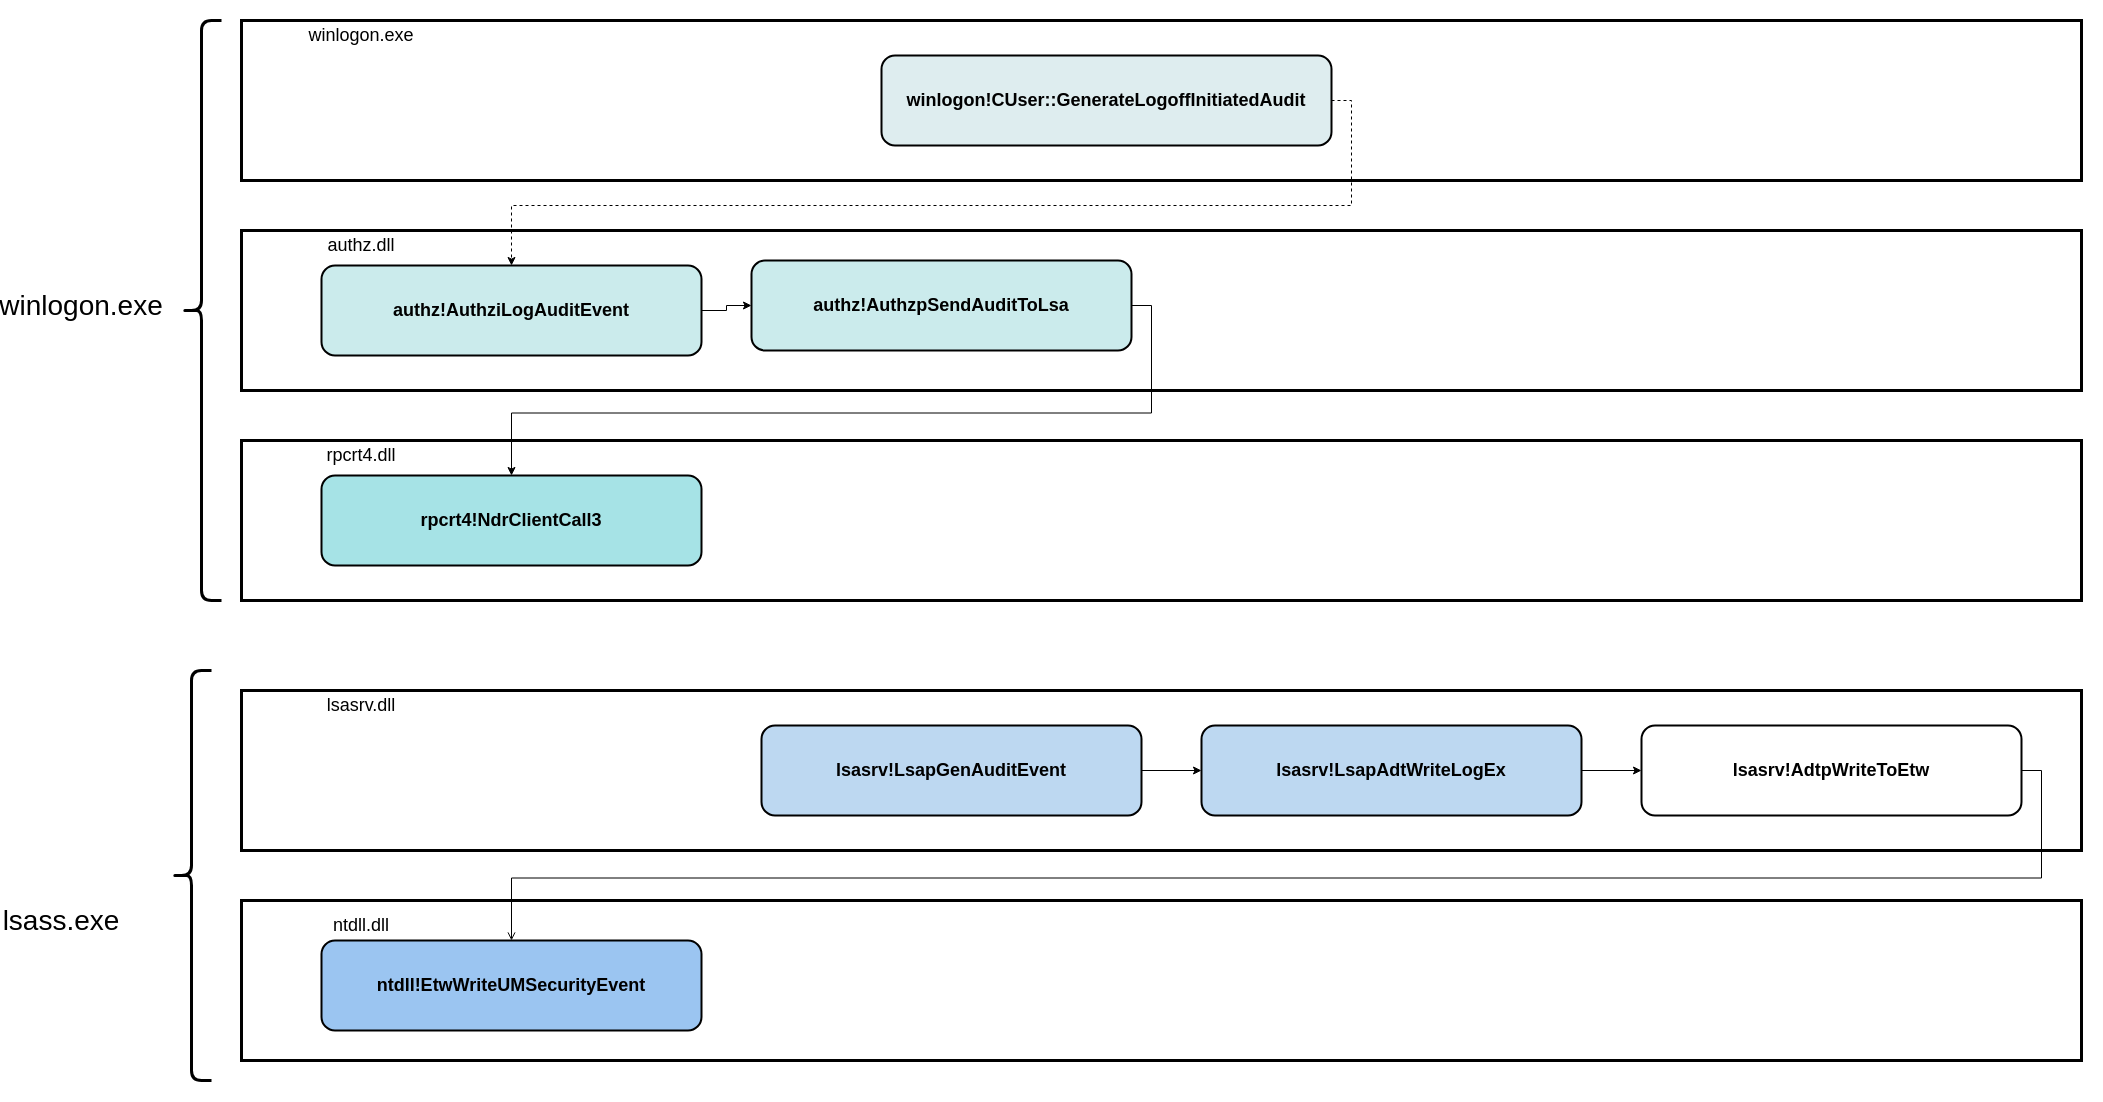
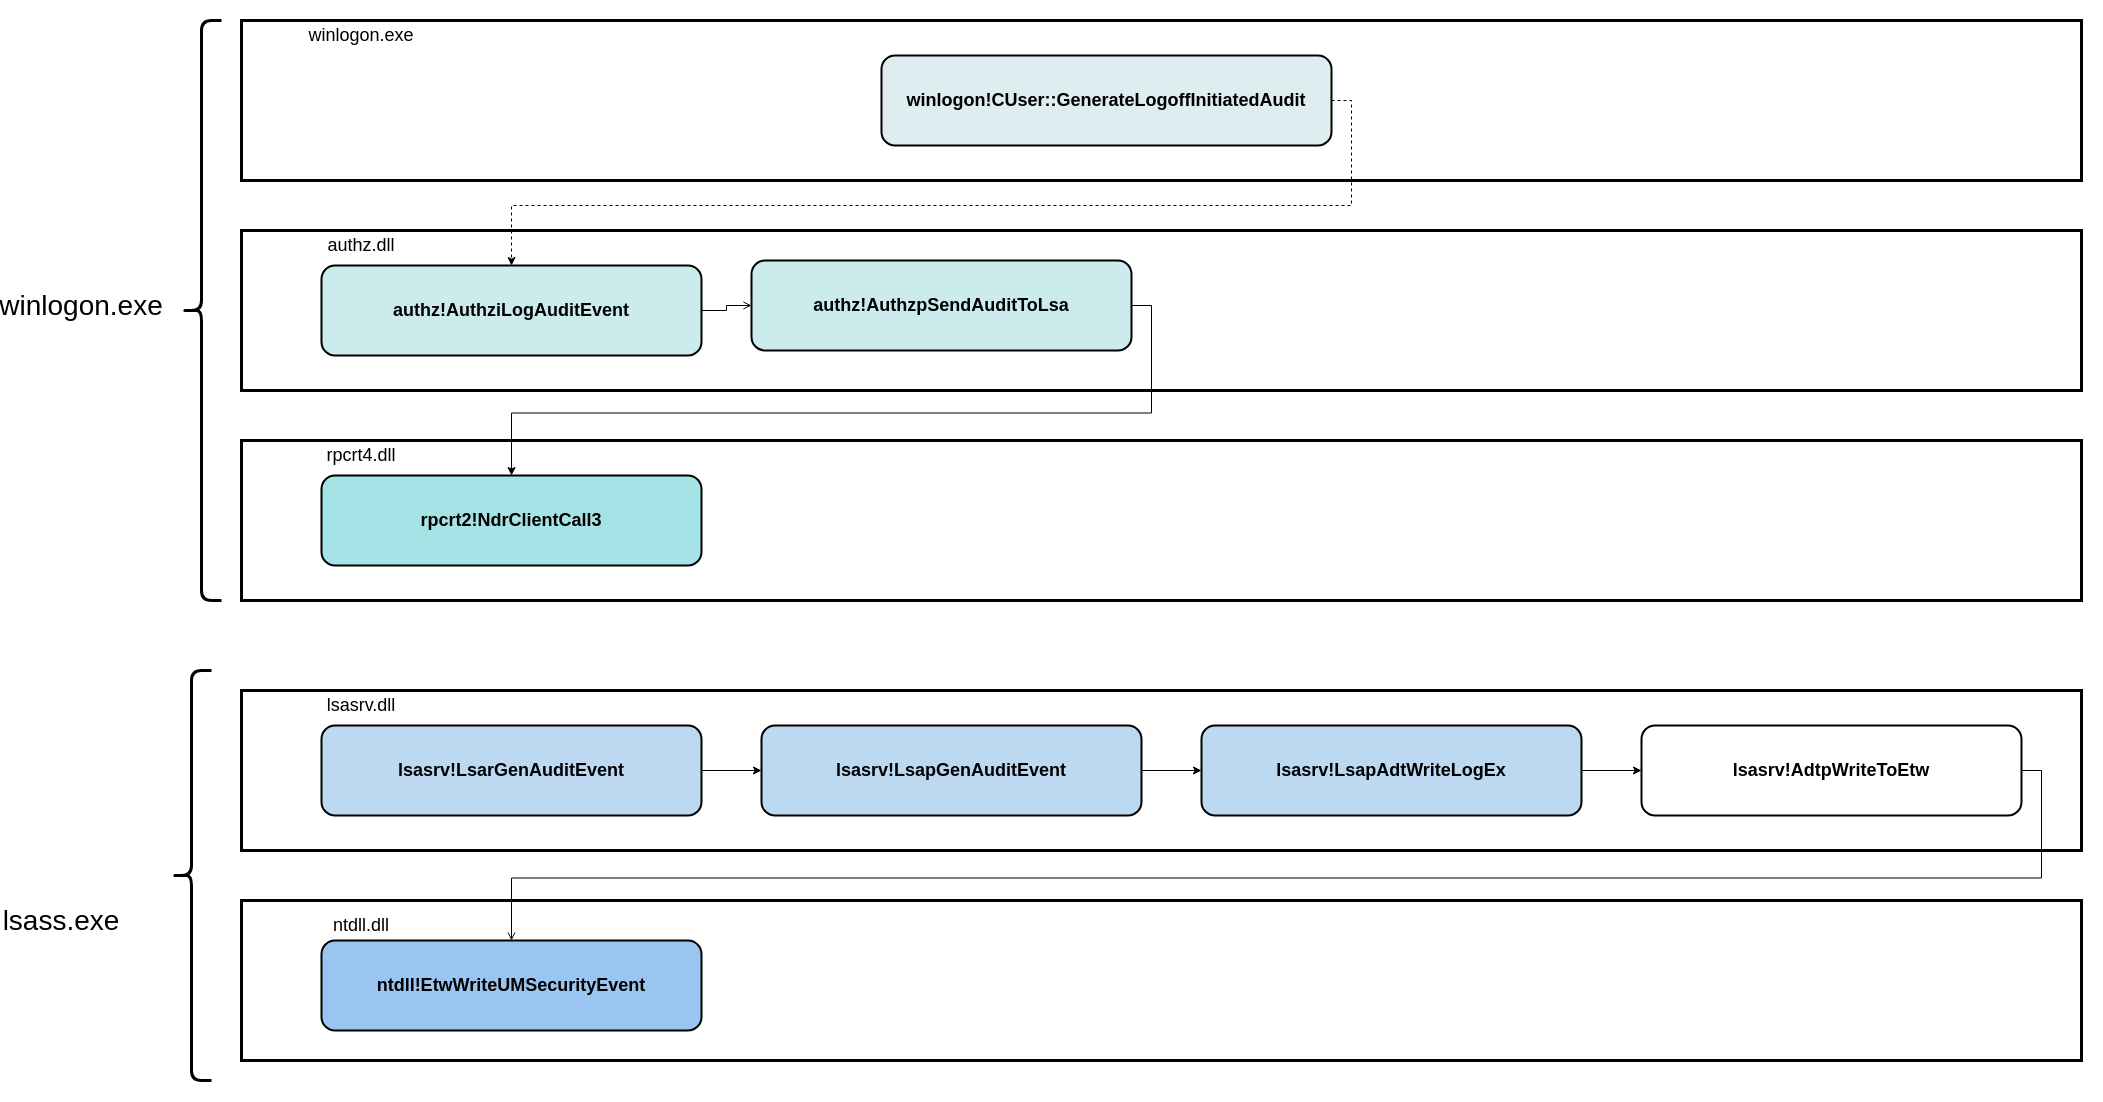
edge "authz!AuthziLogAuditEvent" -> "authz!AuthzpSendAuditToLsa": arrowhead classic -> open
node "rpcrt4!NdrClientCall3": label "rpcrt4!NdrClientCall3" -> "rpcrt2!NdrClientCall3"
node "lsasrv!LsarGenAuditEvent": added
edge "lsasrv!LsarGenAuditEvent" -> "lsasrv!LsapGenAuditEvent": added
